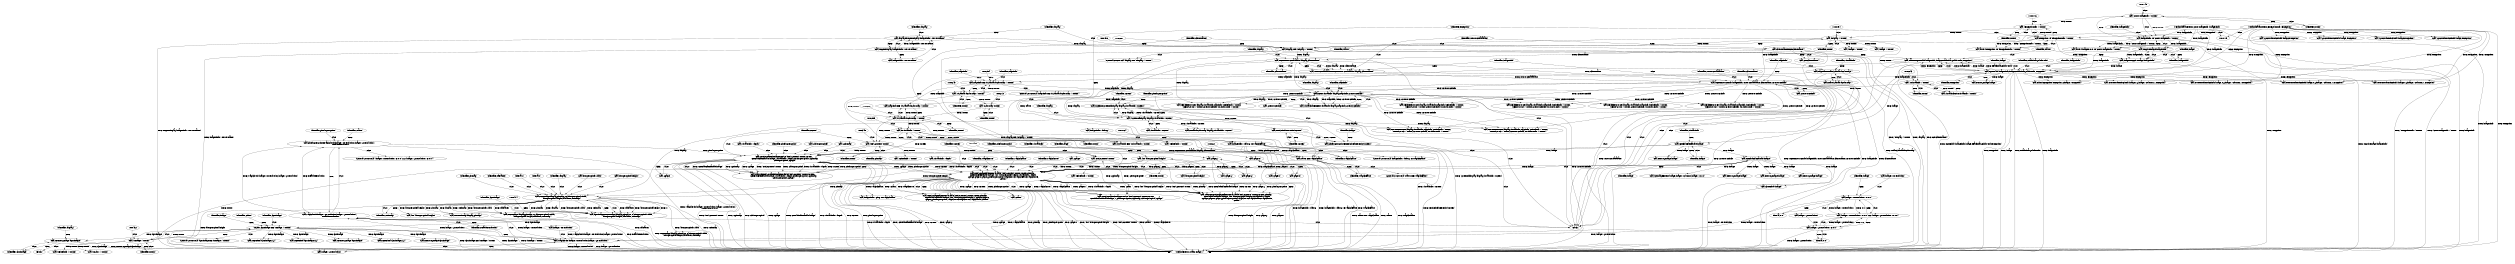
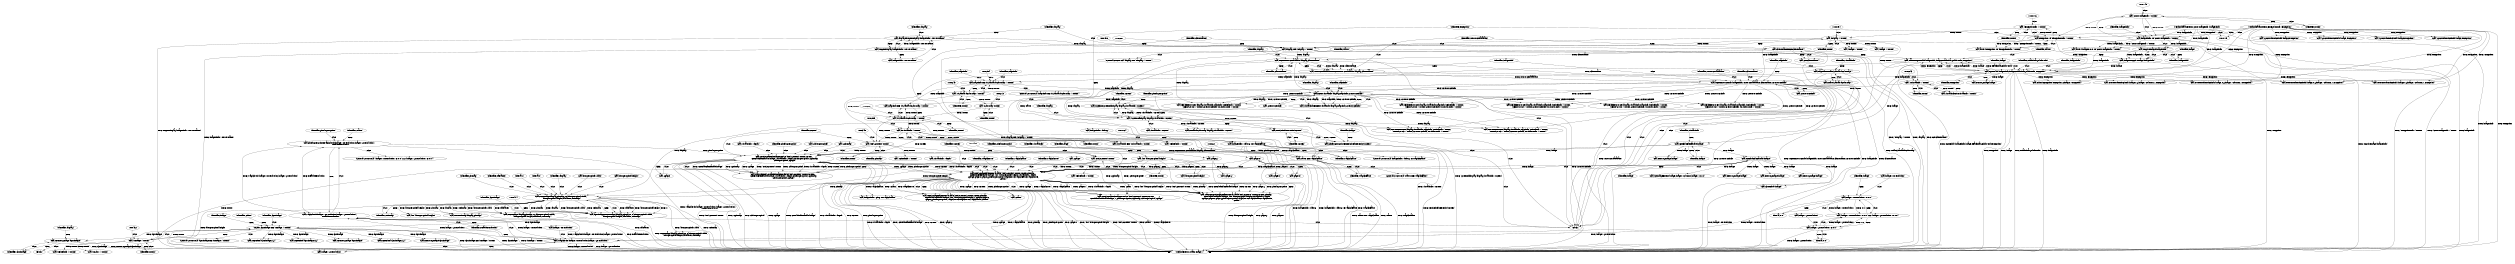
edge "(Call,(const ImageInfo *) NULL)" -> "(Call,(ExceptionInfo *) NULL)": now "(Call,(const ImageInfo *) NULL)" -> "(Call,exception != (ExceptionInfo *) NULL)"
edge "(Call,assert(image_rows != (const ImageInfo *) NULL))" -> "(Call,image_info != (const ImageInfo *) NULL)": now "(MethodParameterIn,ExceptionInfo *exception)" -> "(Call,image_info != (const ImageInfo *) NULL)"
edge "(Call,ScreenOfDisplay(display,visual_info->screen))" -> "(Call,visual_info->screen)": now "(Call,ScreenOfDisplay(display,visual_info->screen))" -> "(Call,XDPSPixelsPerPoint(screen))"
node "(Call,page.y)": removed
